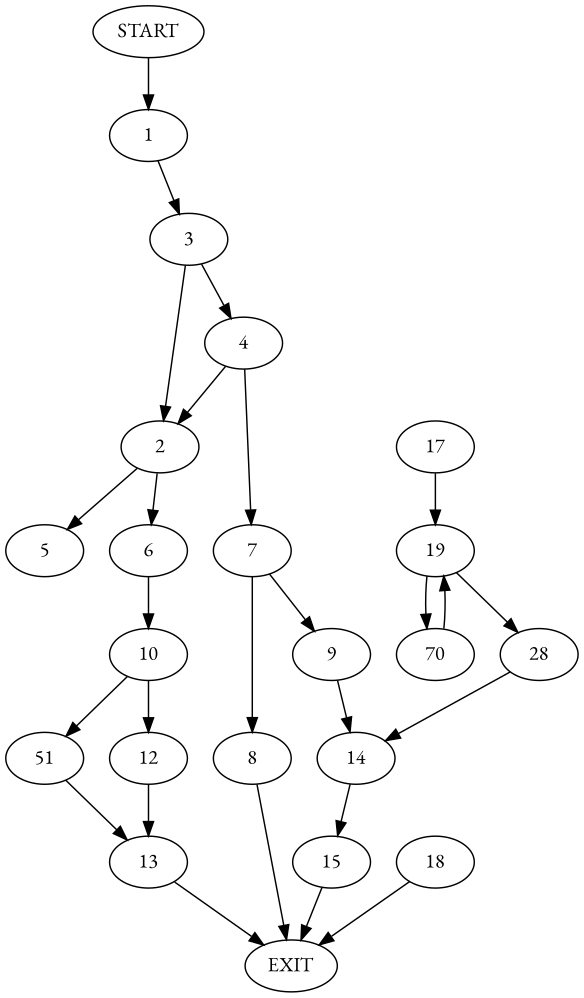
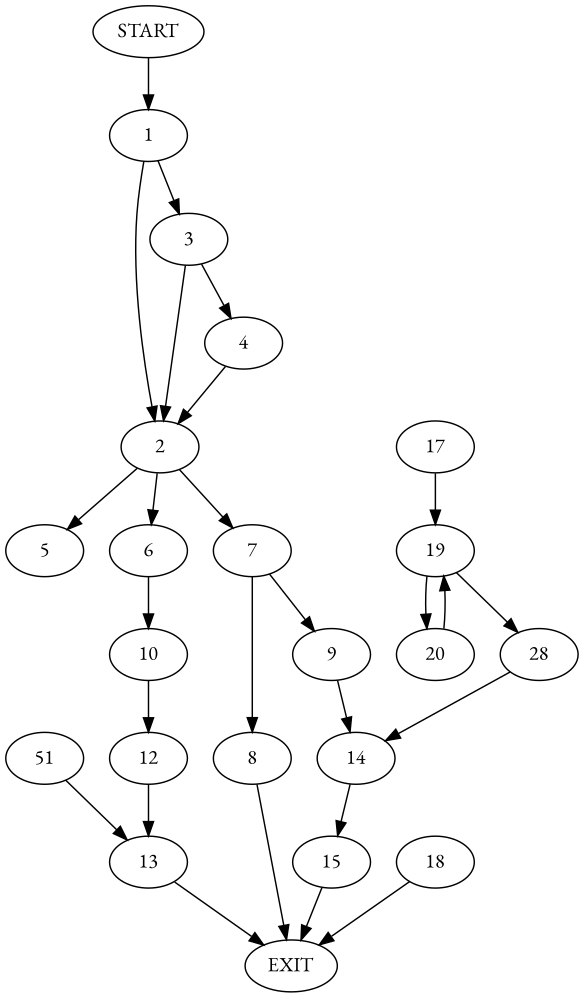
edge "1" -> "2": added
edge "4" -> "7": now "2" -> "7"
node "70": label "70" -> "20"
edge "10" -> "51": removed
